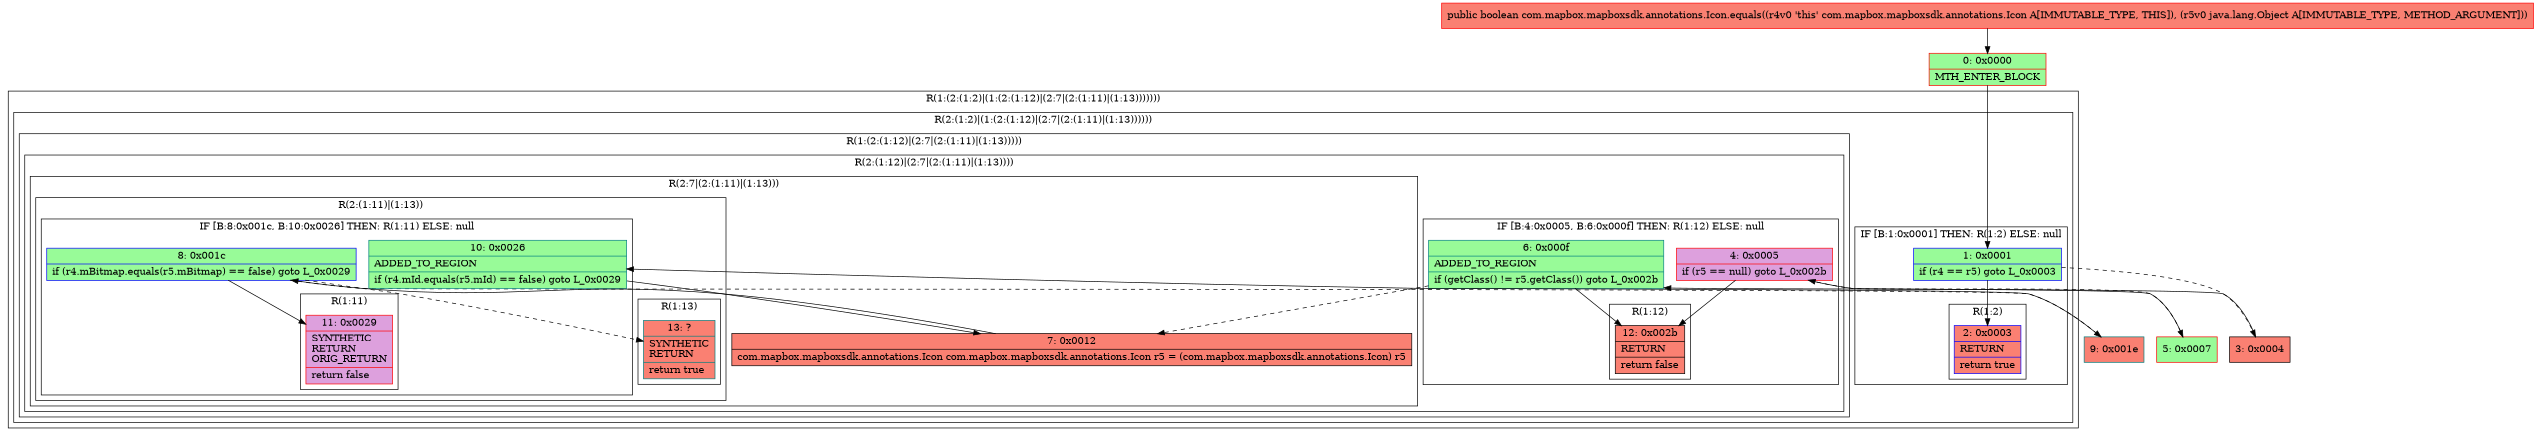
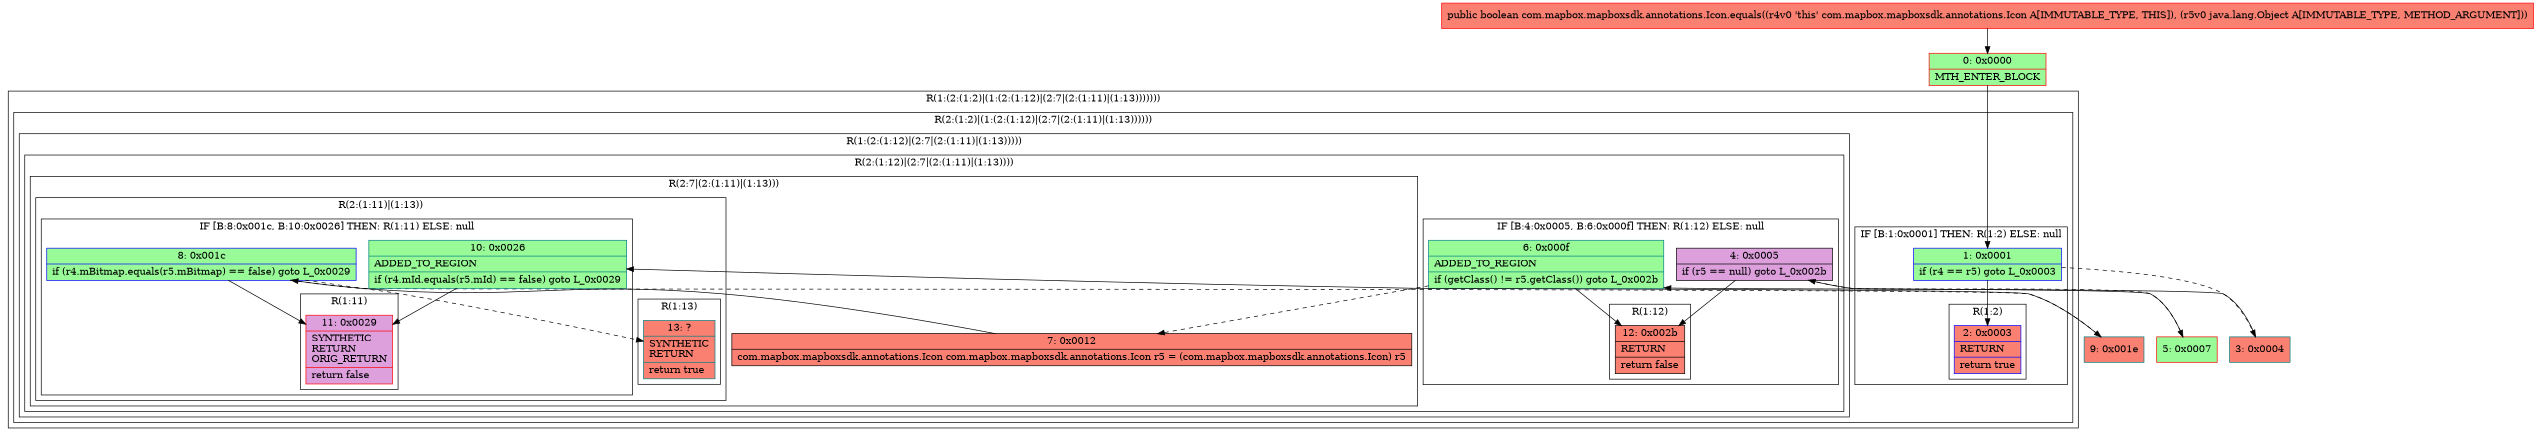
node "4: 0x0005": color red -> black
edge "10: 0x0026" -> "7: 0x0012": now "10: 0x0026" -> "11: 0x0029"
node "3: 0x0004": color black -> teal
